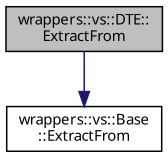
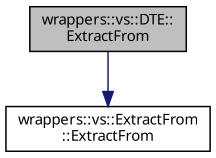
node "wrappers::vs::Base ::ExtractFrom": label "wrappers::vs::Base ::ExtractFrom" -> "wrappers::vs::ExtractFrom ::ExtractFrom"
